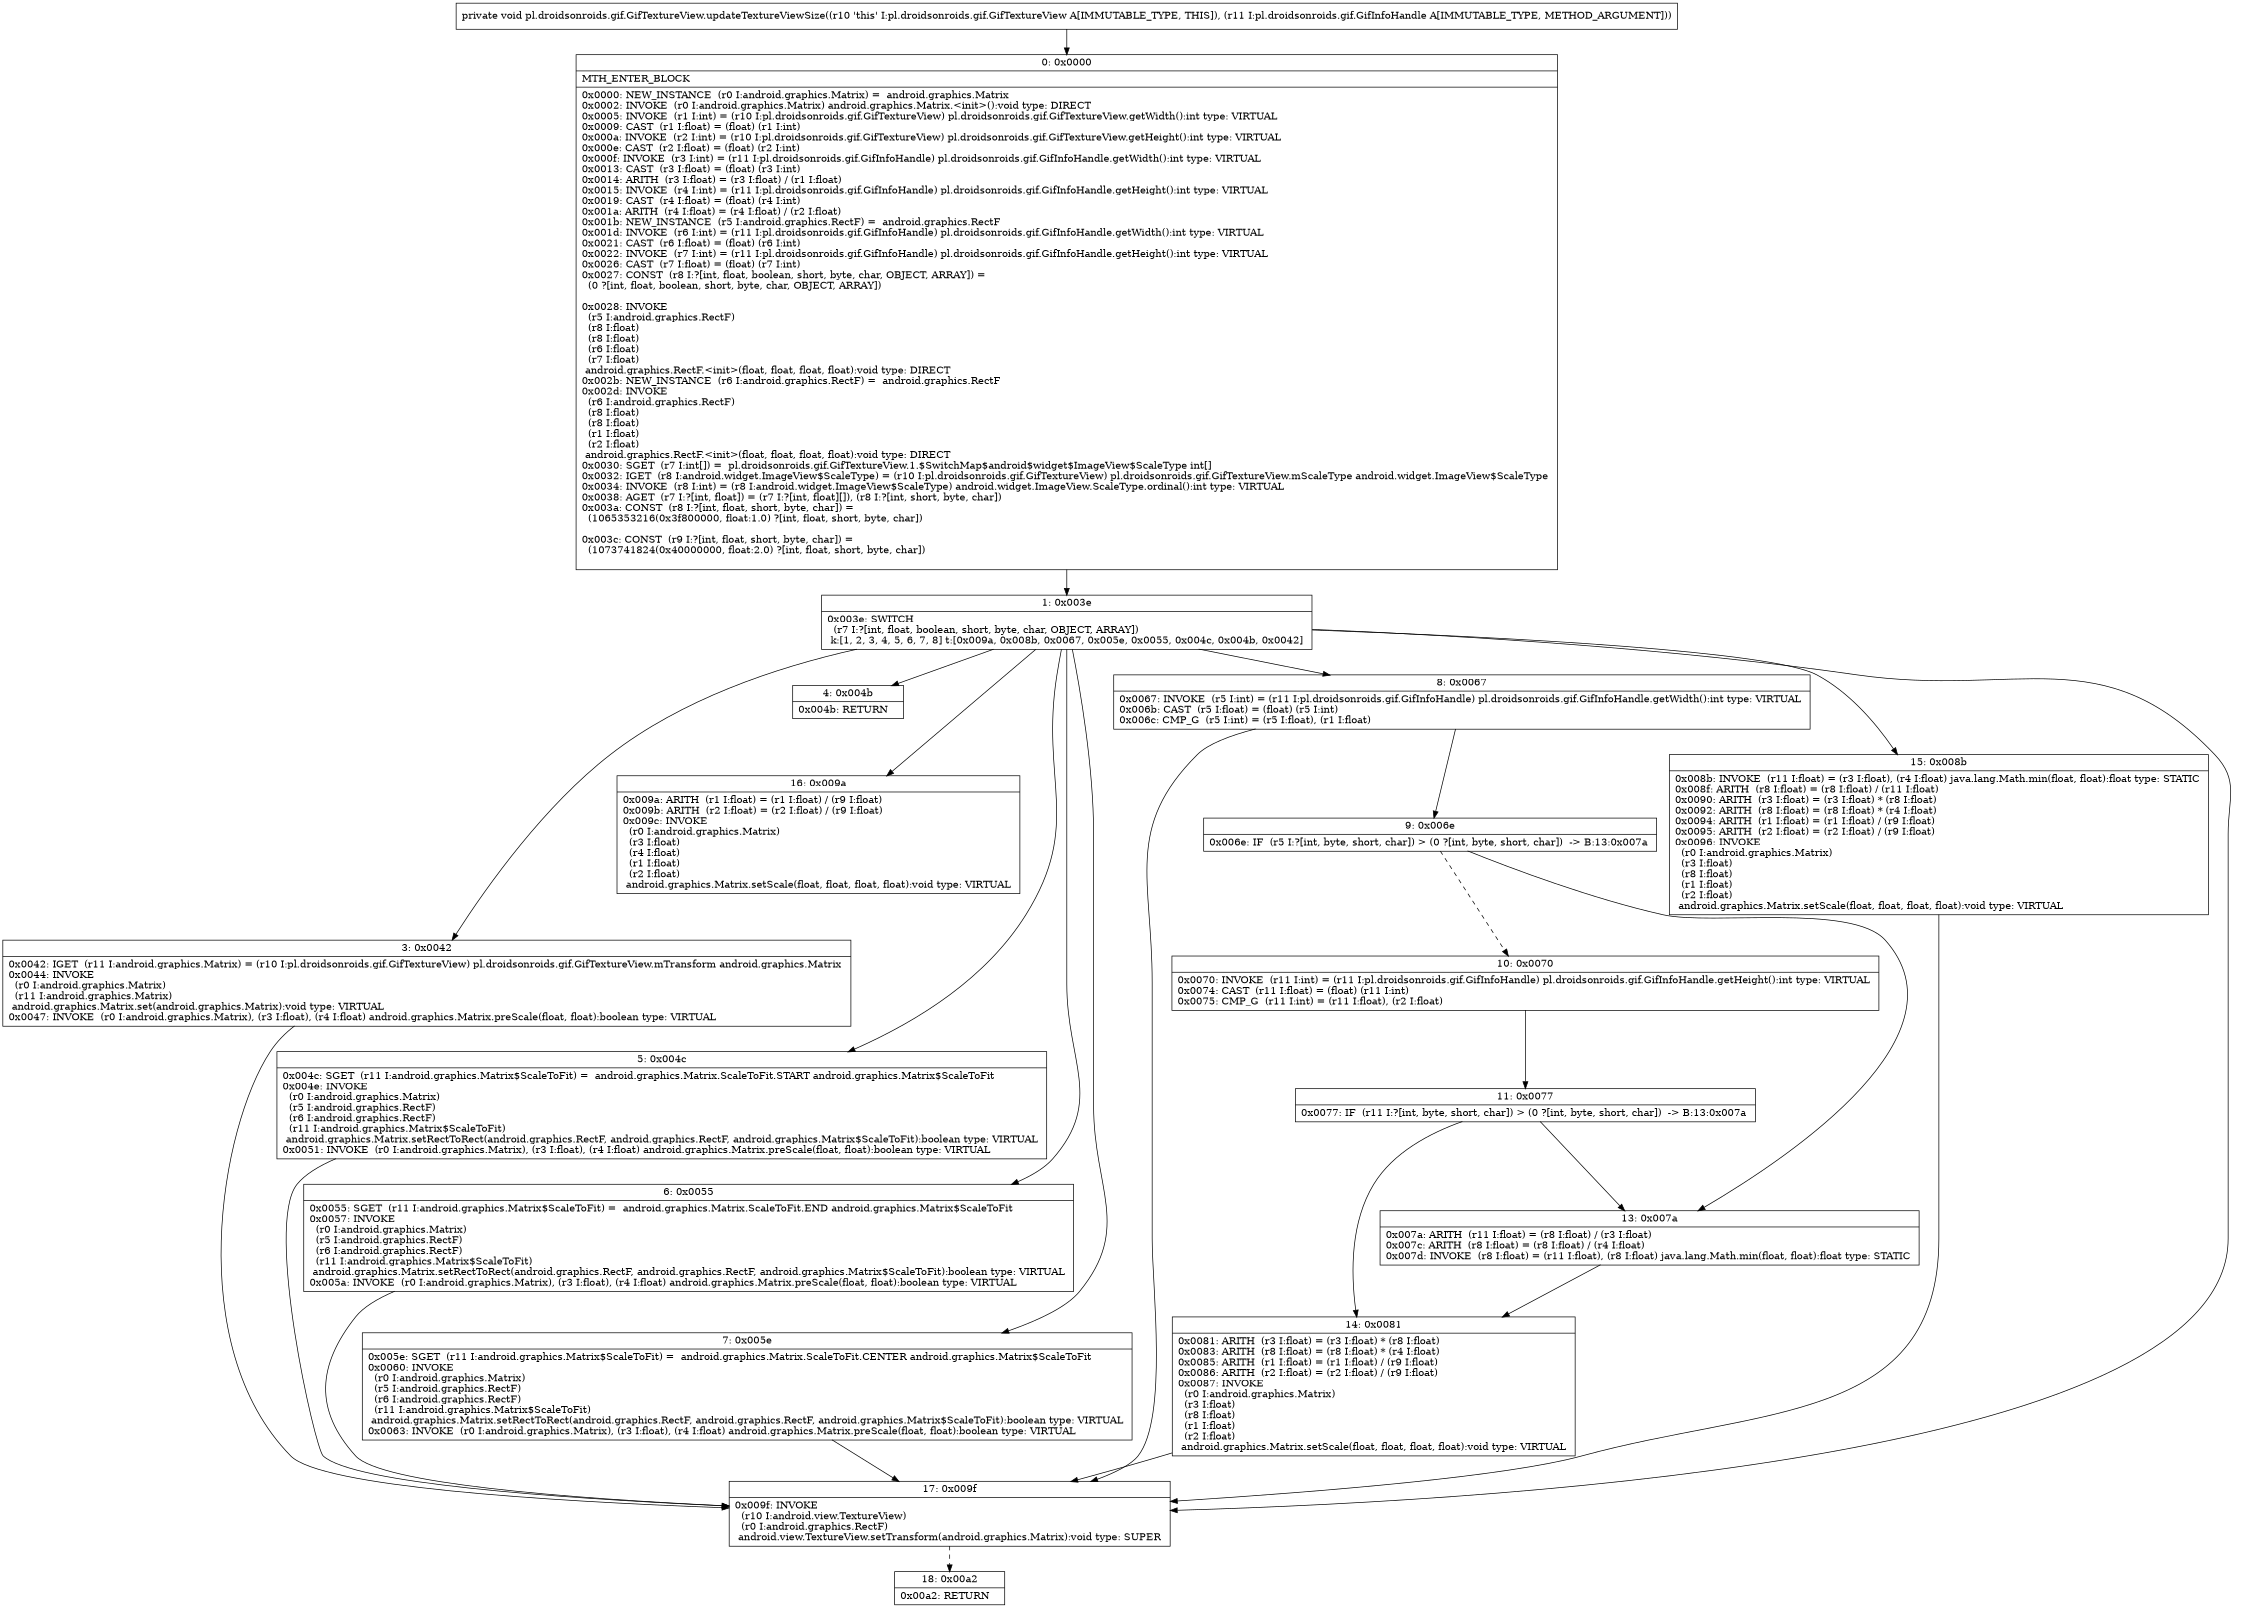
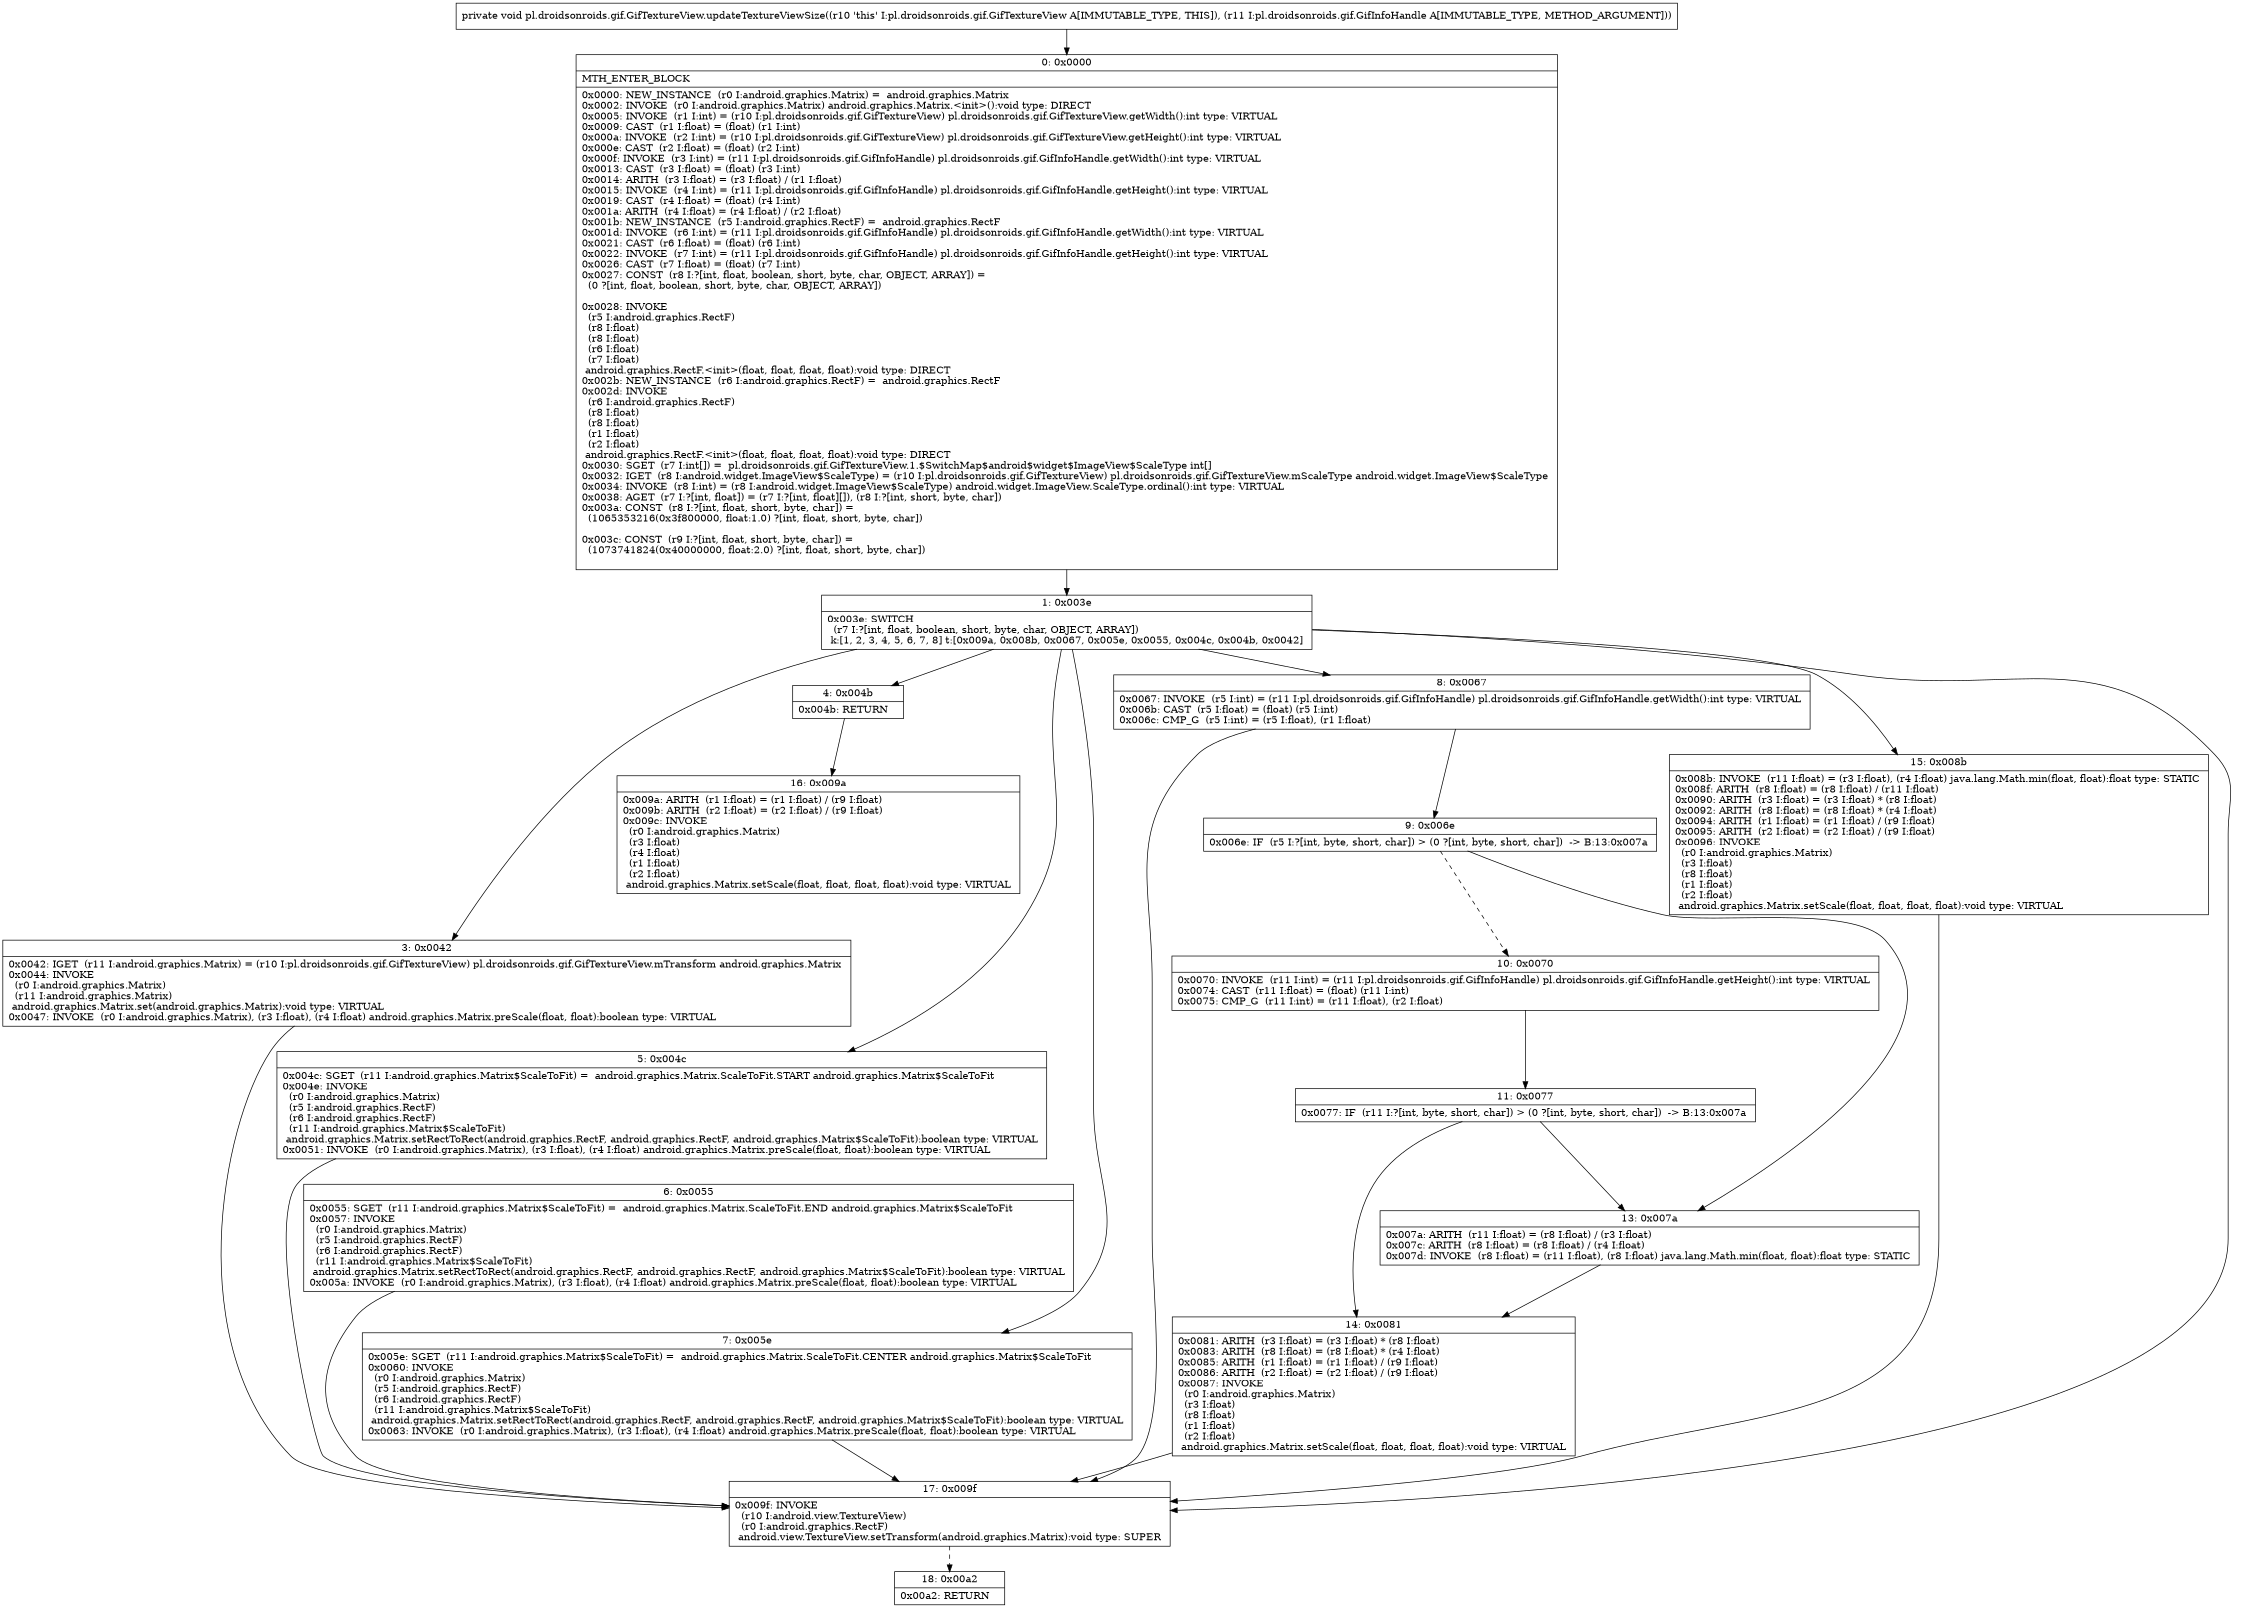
edge "1: 0x003e" -> "16: 0x009a": now "4: 0x004b" -> "16: 0x009a"
edge "1: 0x003e" -> "6: 0x0055": removed
